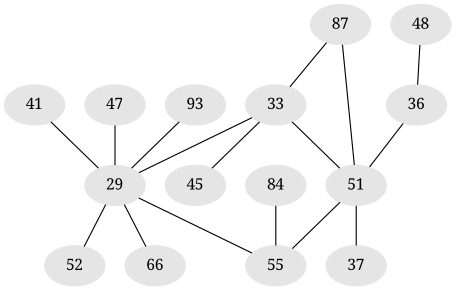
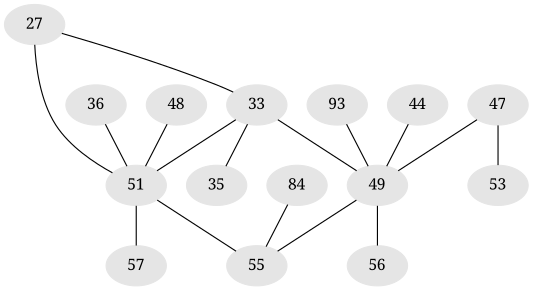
node "87": label "87" -> "27"
edge "48" -- "36": now "48" -- "51"
node "41": label "41" -> "44"
node "29": label "29" -> "49"
node "45": label "45" -> "35"
node "53": added
node "52": removed
node "66": label "66" -> "56"
node "37": label "37" -> "57"
